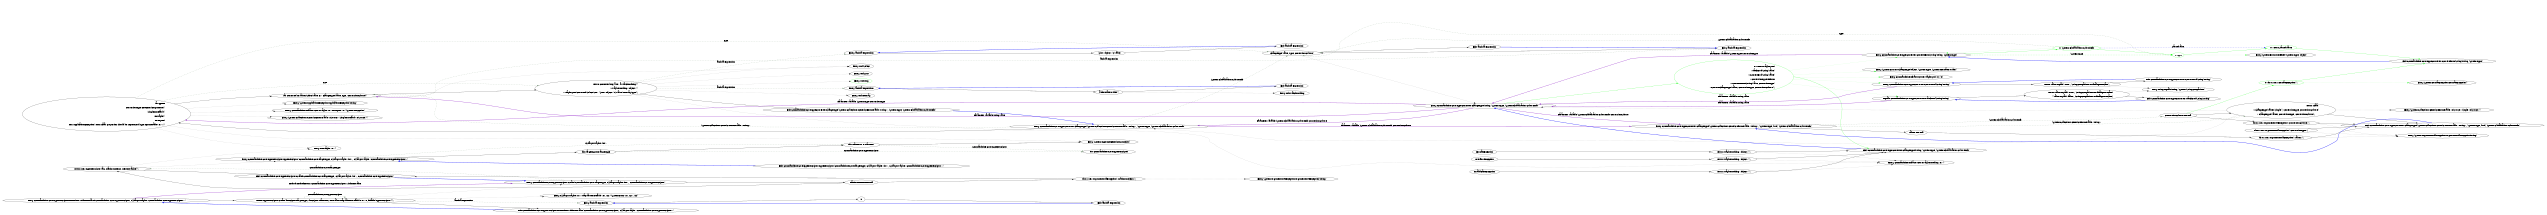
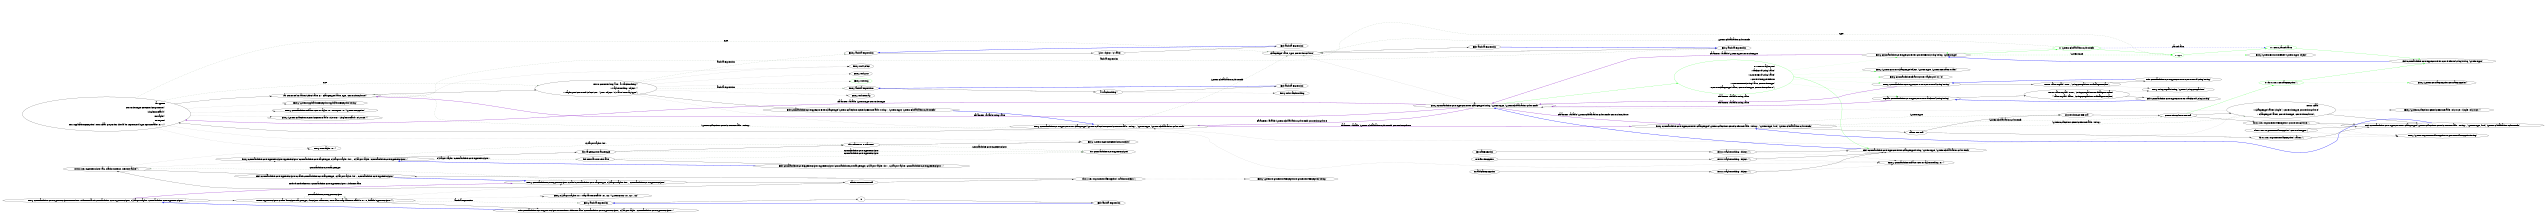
node "a.IFormatProvider()": label "a.IFormatProvider()" -> "a.MatchNothing()"
node "conversionType == null": added
node "this.nextValue = nextValue": added
